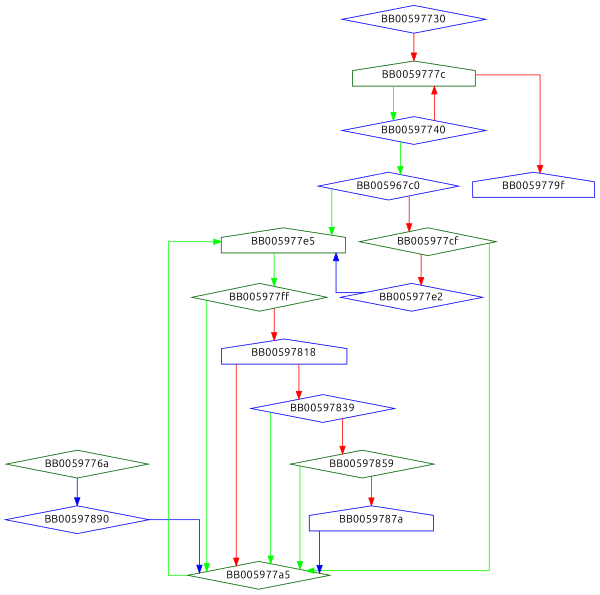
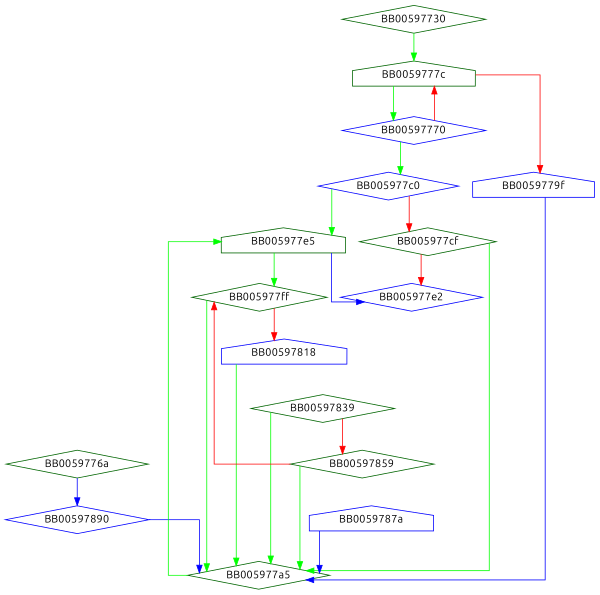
node "BB00597730": color blue -> darkgreen
edge "BB00597730" -> "BB0059777c": color red -> green
node "BB00597740": label "BB00597740" -> "BB00597770"
node "BB005967c0": label "BB005967c0" -> "BB005977c0"
edge "BB005977e2" -> "BB005977e5": reversed
edge "BB00597818" -> "BB00597839": removed
node "BB00597839": color blue -> darkgreen
edge "BB00597818" -> "BB005977a5": color red -> green
edge "BB00597859" -> "BB0059787a": now "BB00597859" -> "BB005977ff"
edge "BB0059779f" -> "BB005977a5": added
